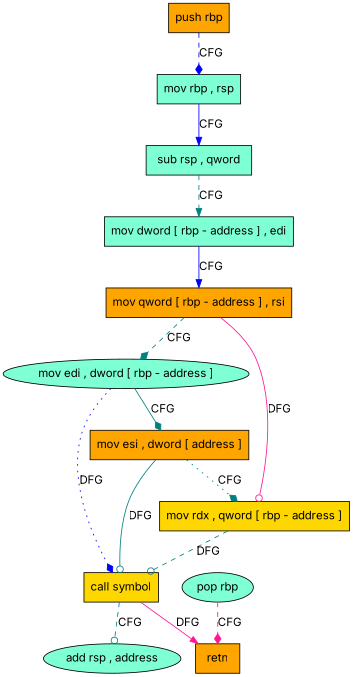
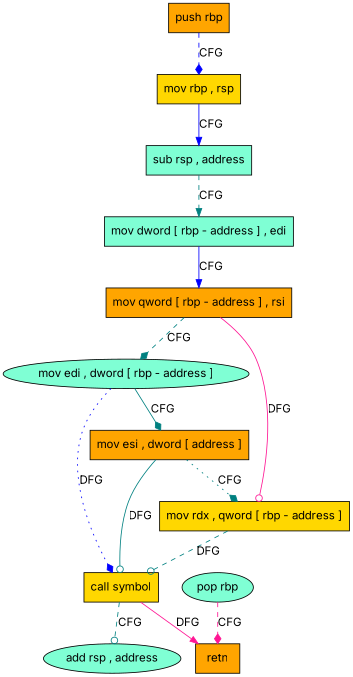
node "mov rbp , rsp": fillcolor aquamarine -> gold
node "sub rsp , qword": label "sub rsp , qword" -> "sub rsp , address"
